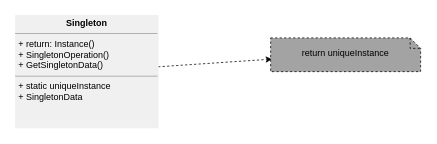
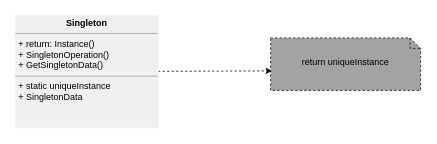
node "return uniqueInstance": size 150x34 -> 150x53
